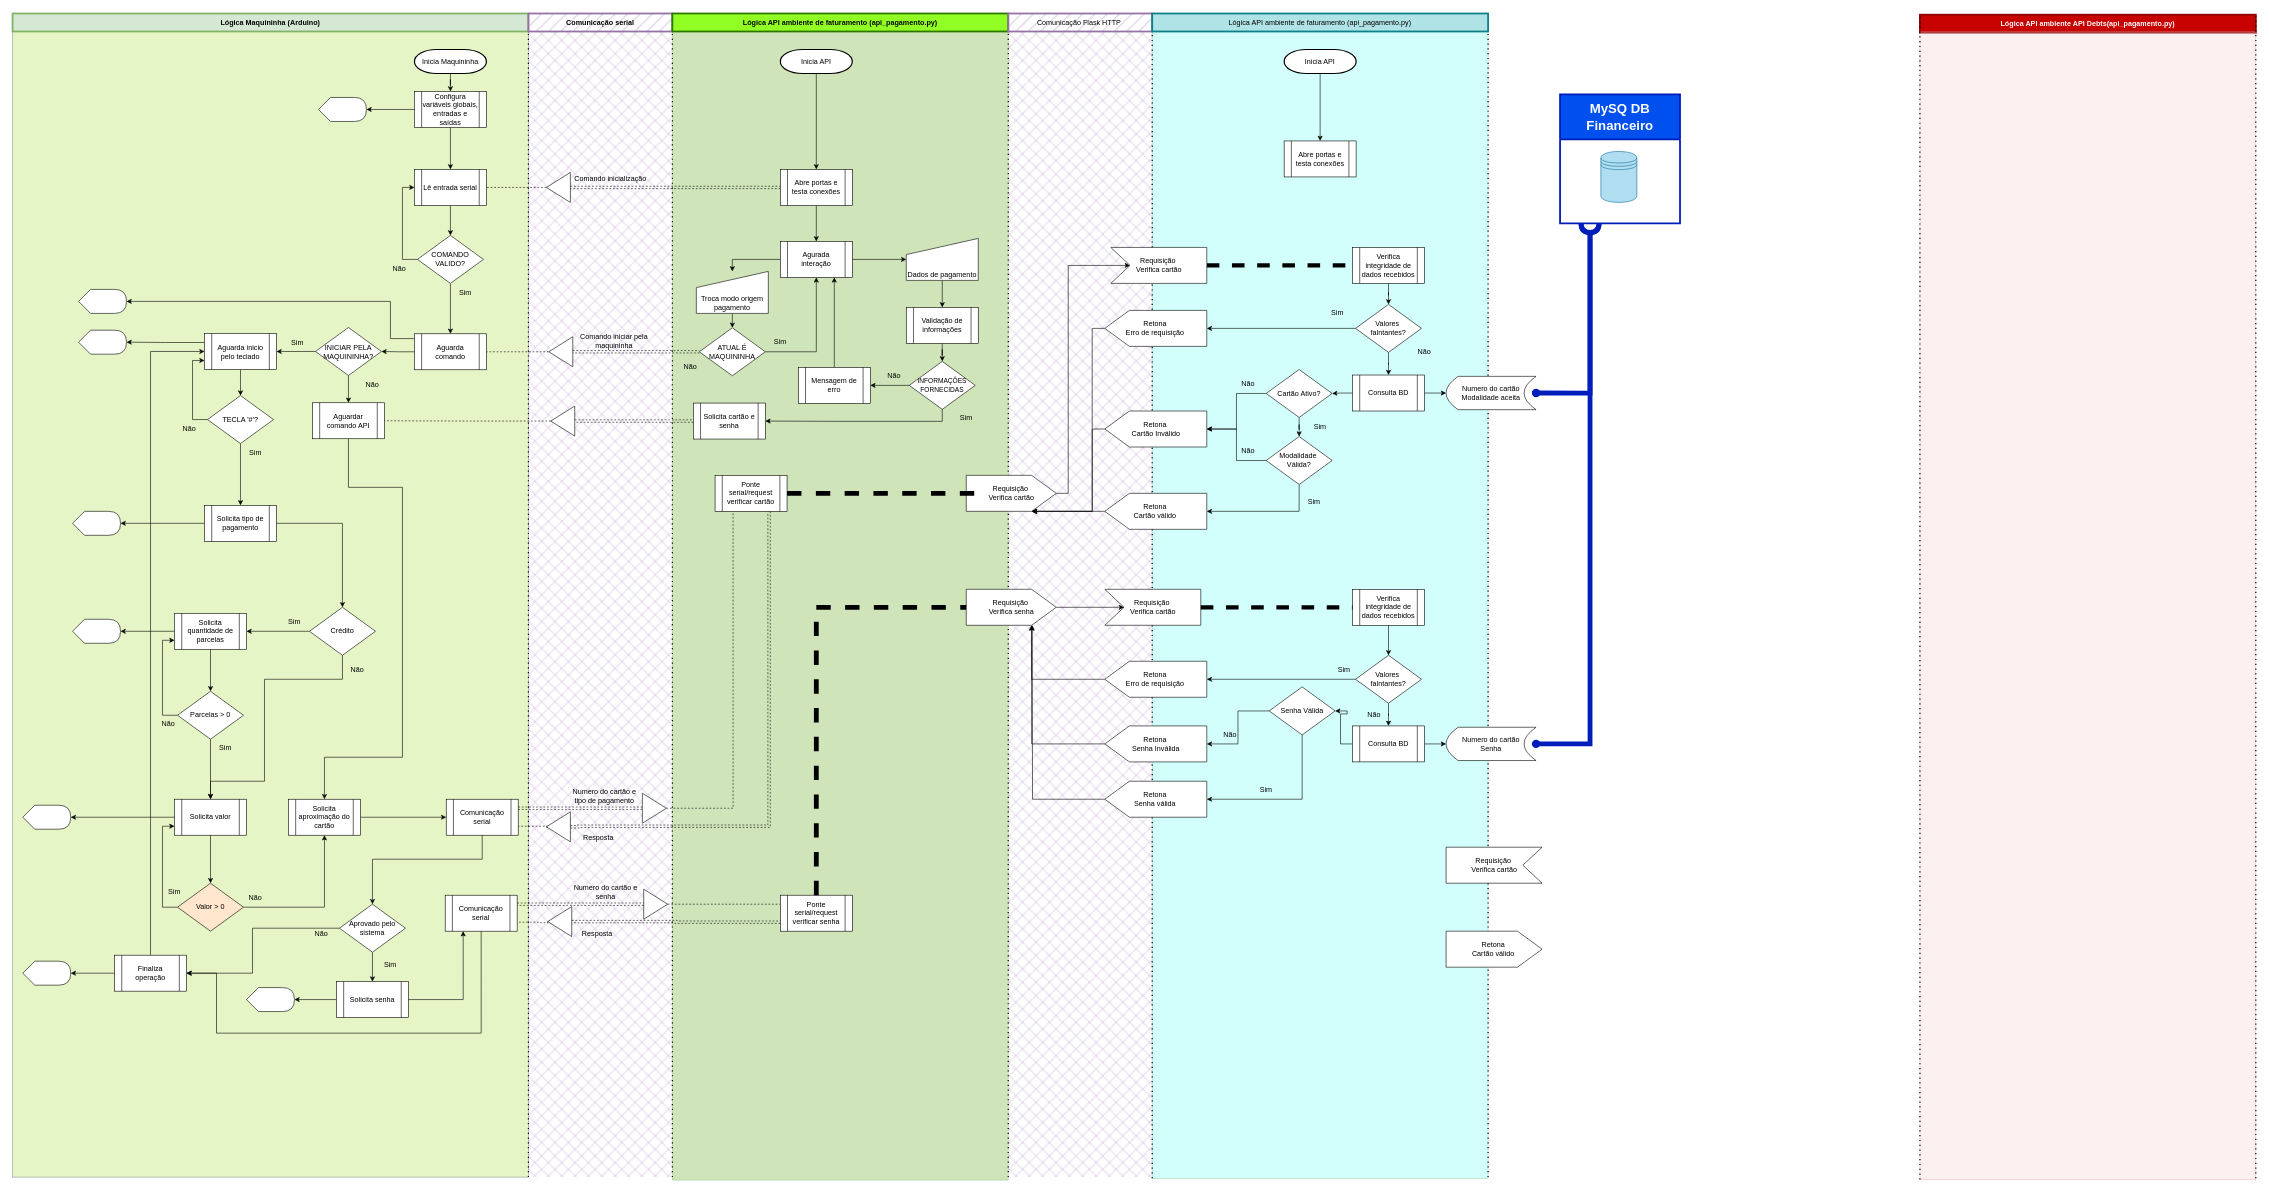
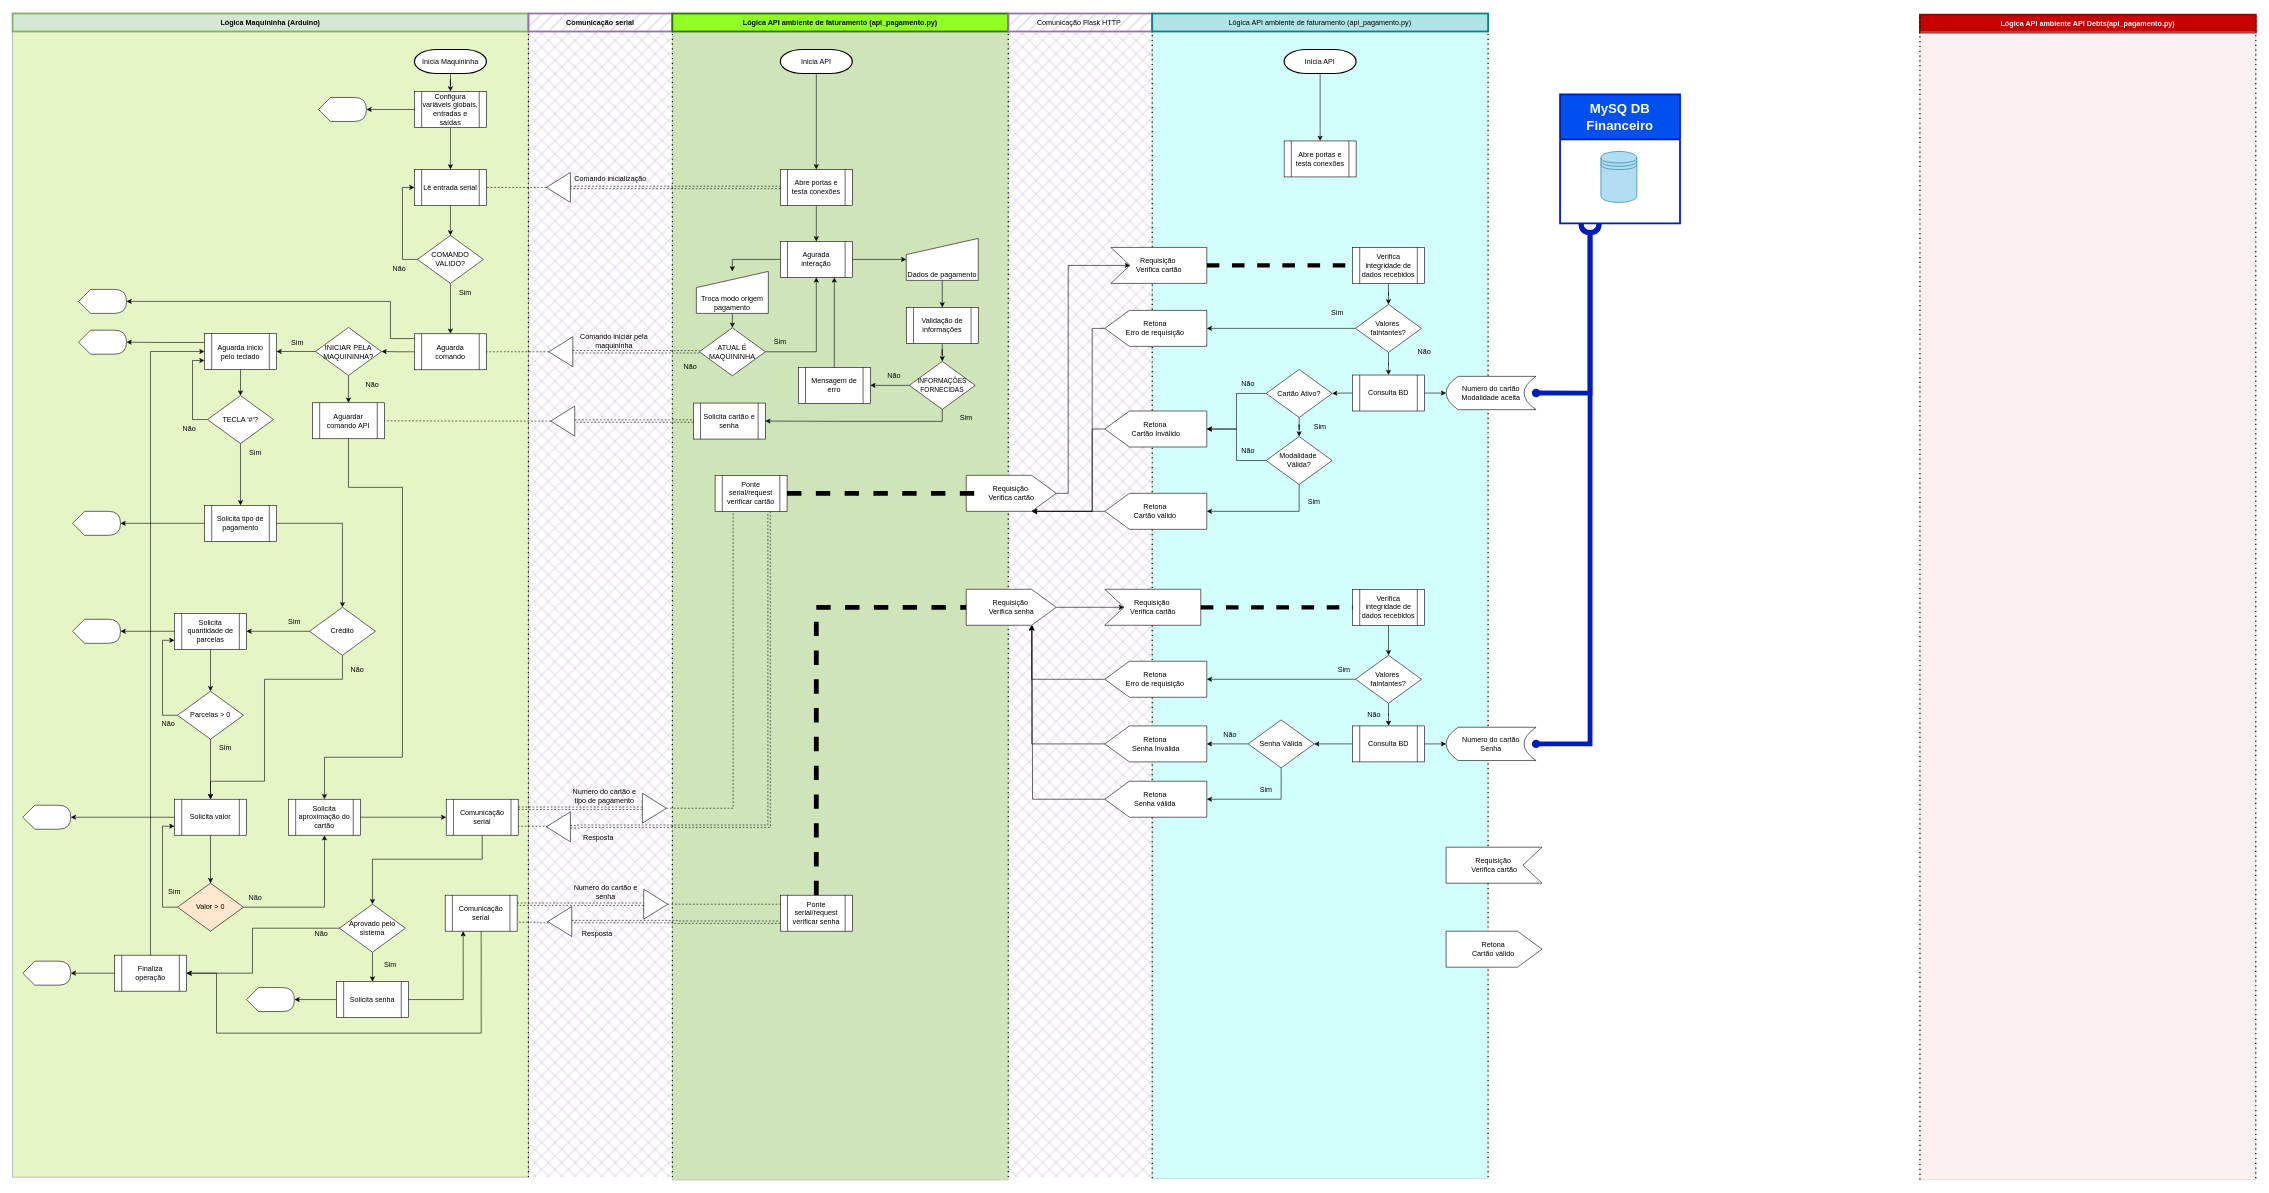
node "Senha Válida": moved (1302, 711) -> (1281, 744)
